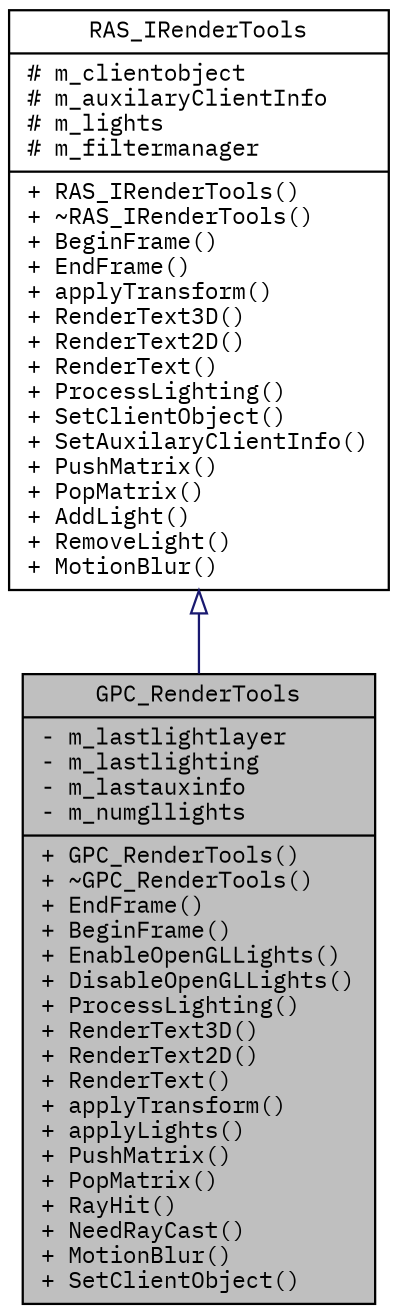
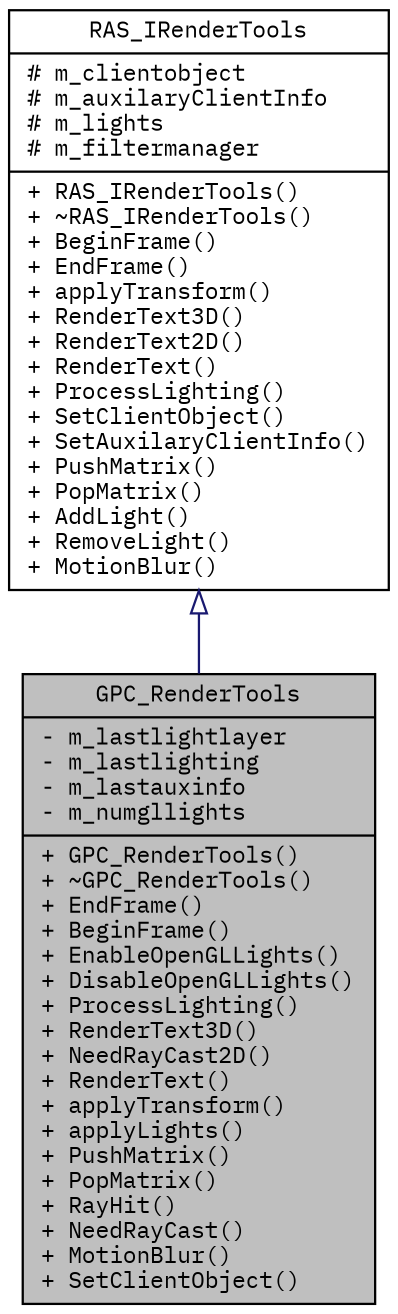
node "GPC_RenderTools": text "+ RenderText2D()" -> "+ NeedRayCast2D()"
